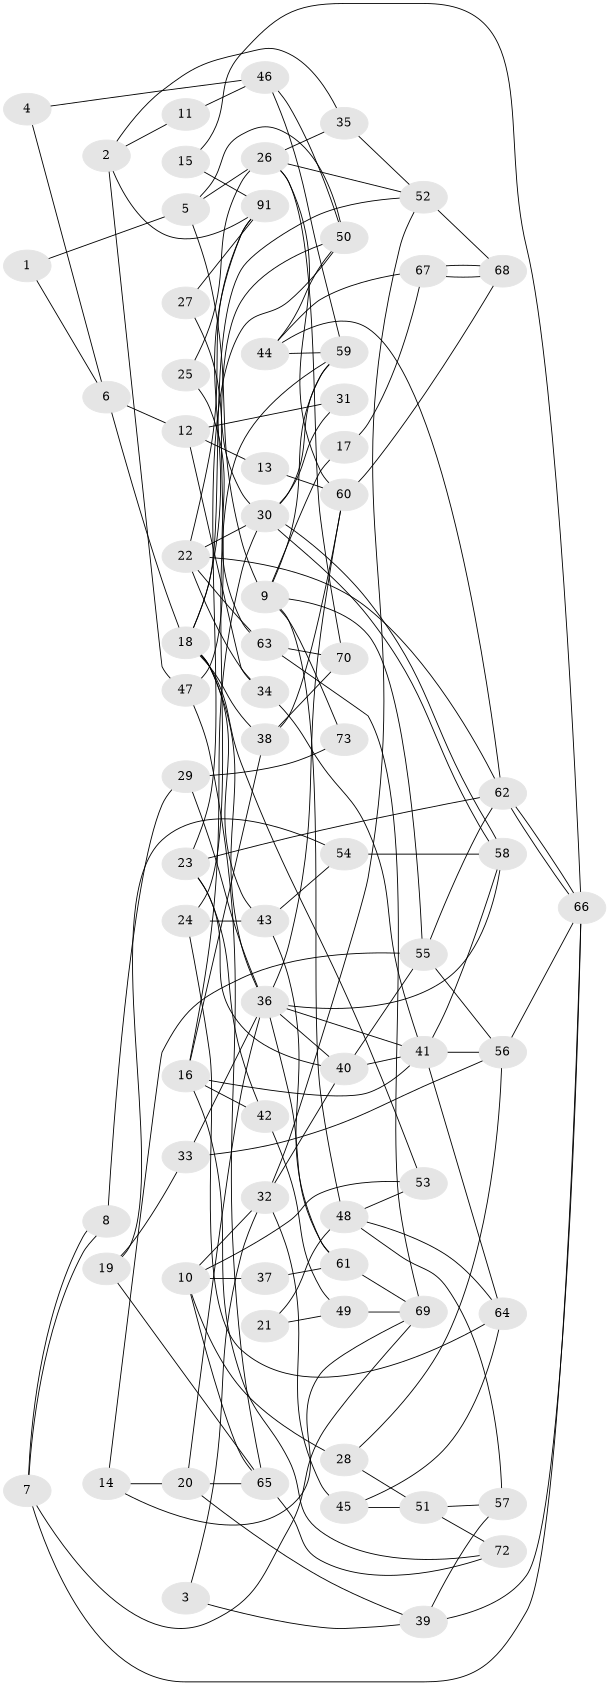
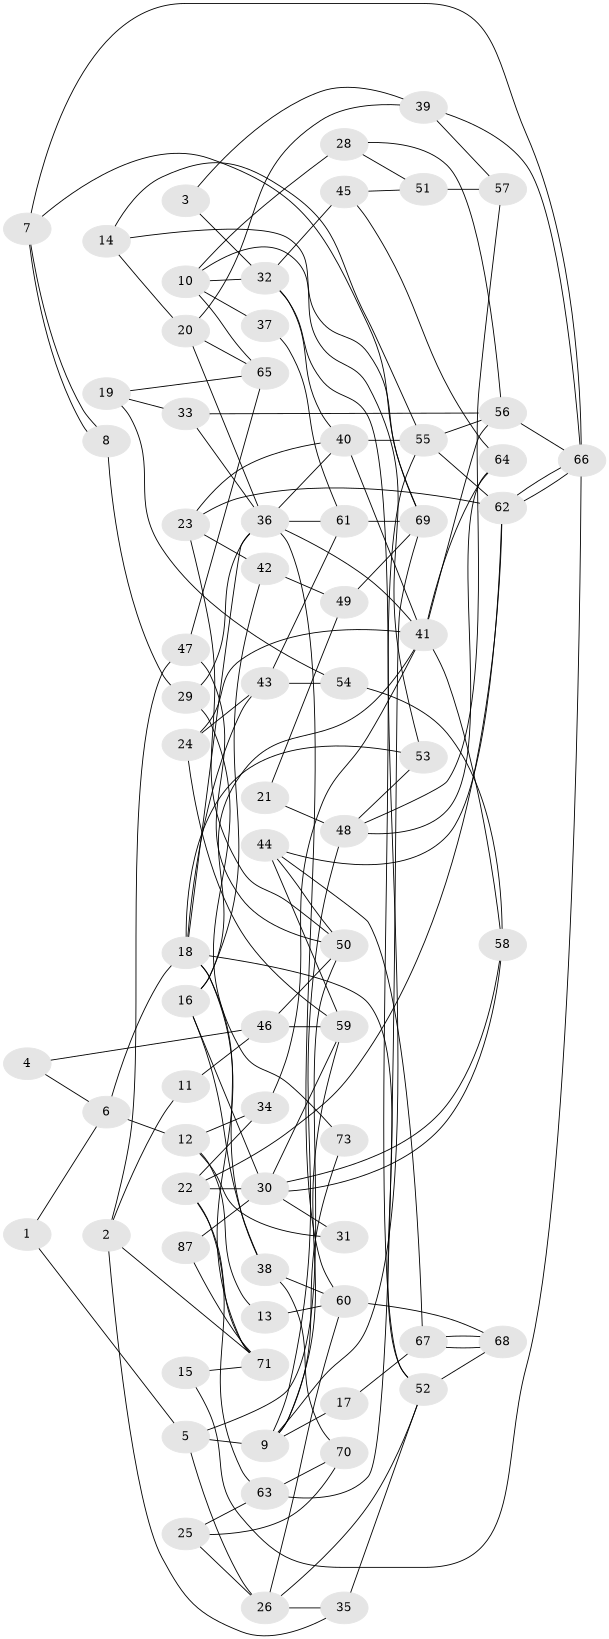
node "91": label "91" -> "71"
node "27": label "27" -> "87"
edge "26" -- "70": now "25" -- "70"
edge "58" -- "36": removed
edge "24" -- "64": now "24" -- "41"
node "72": removed
